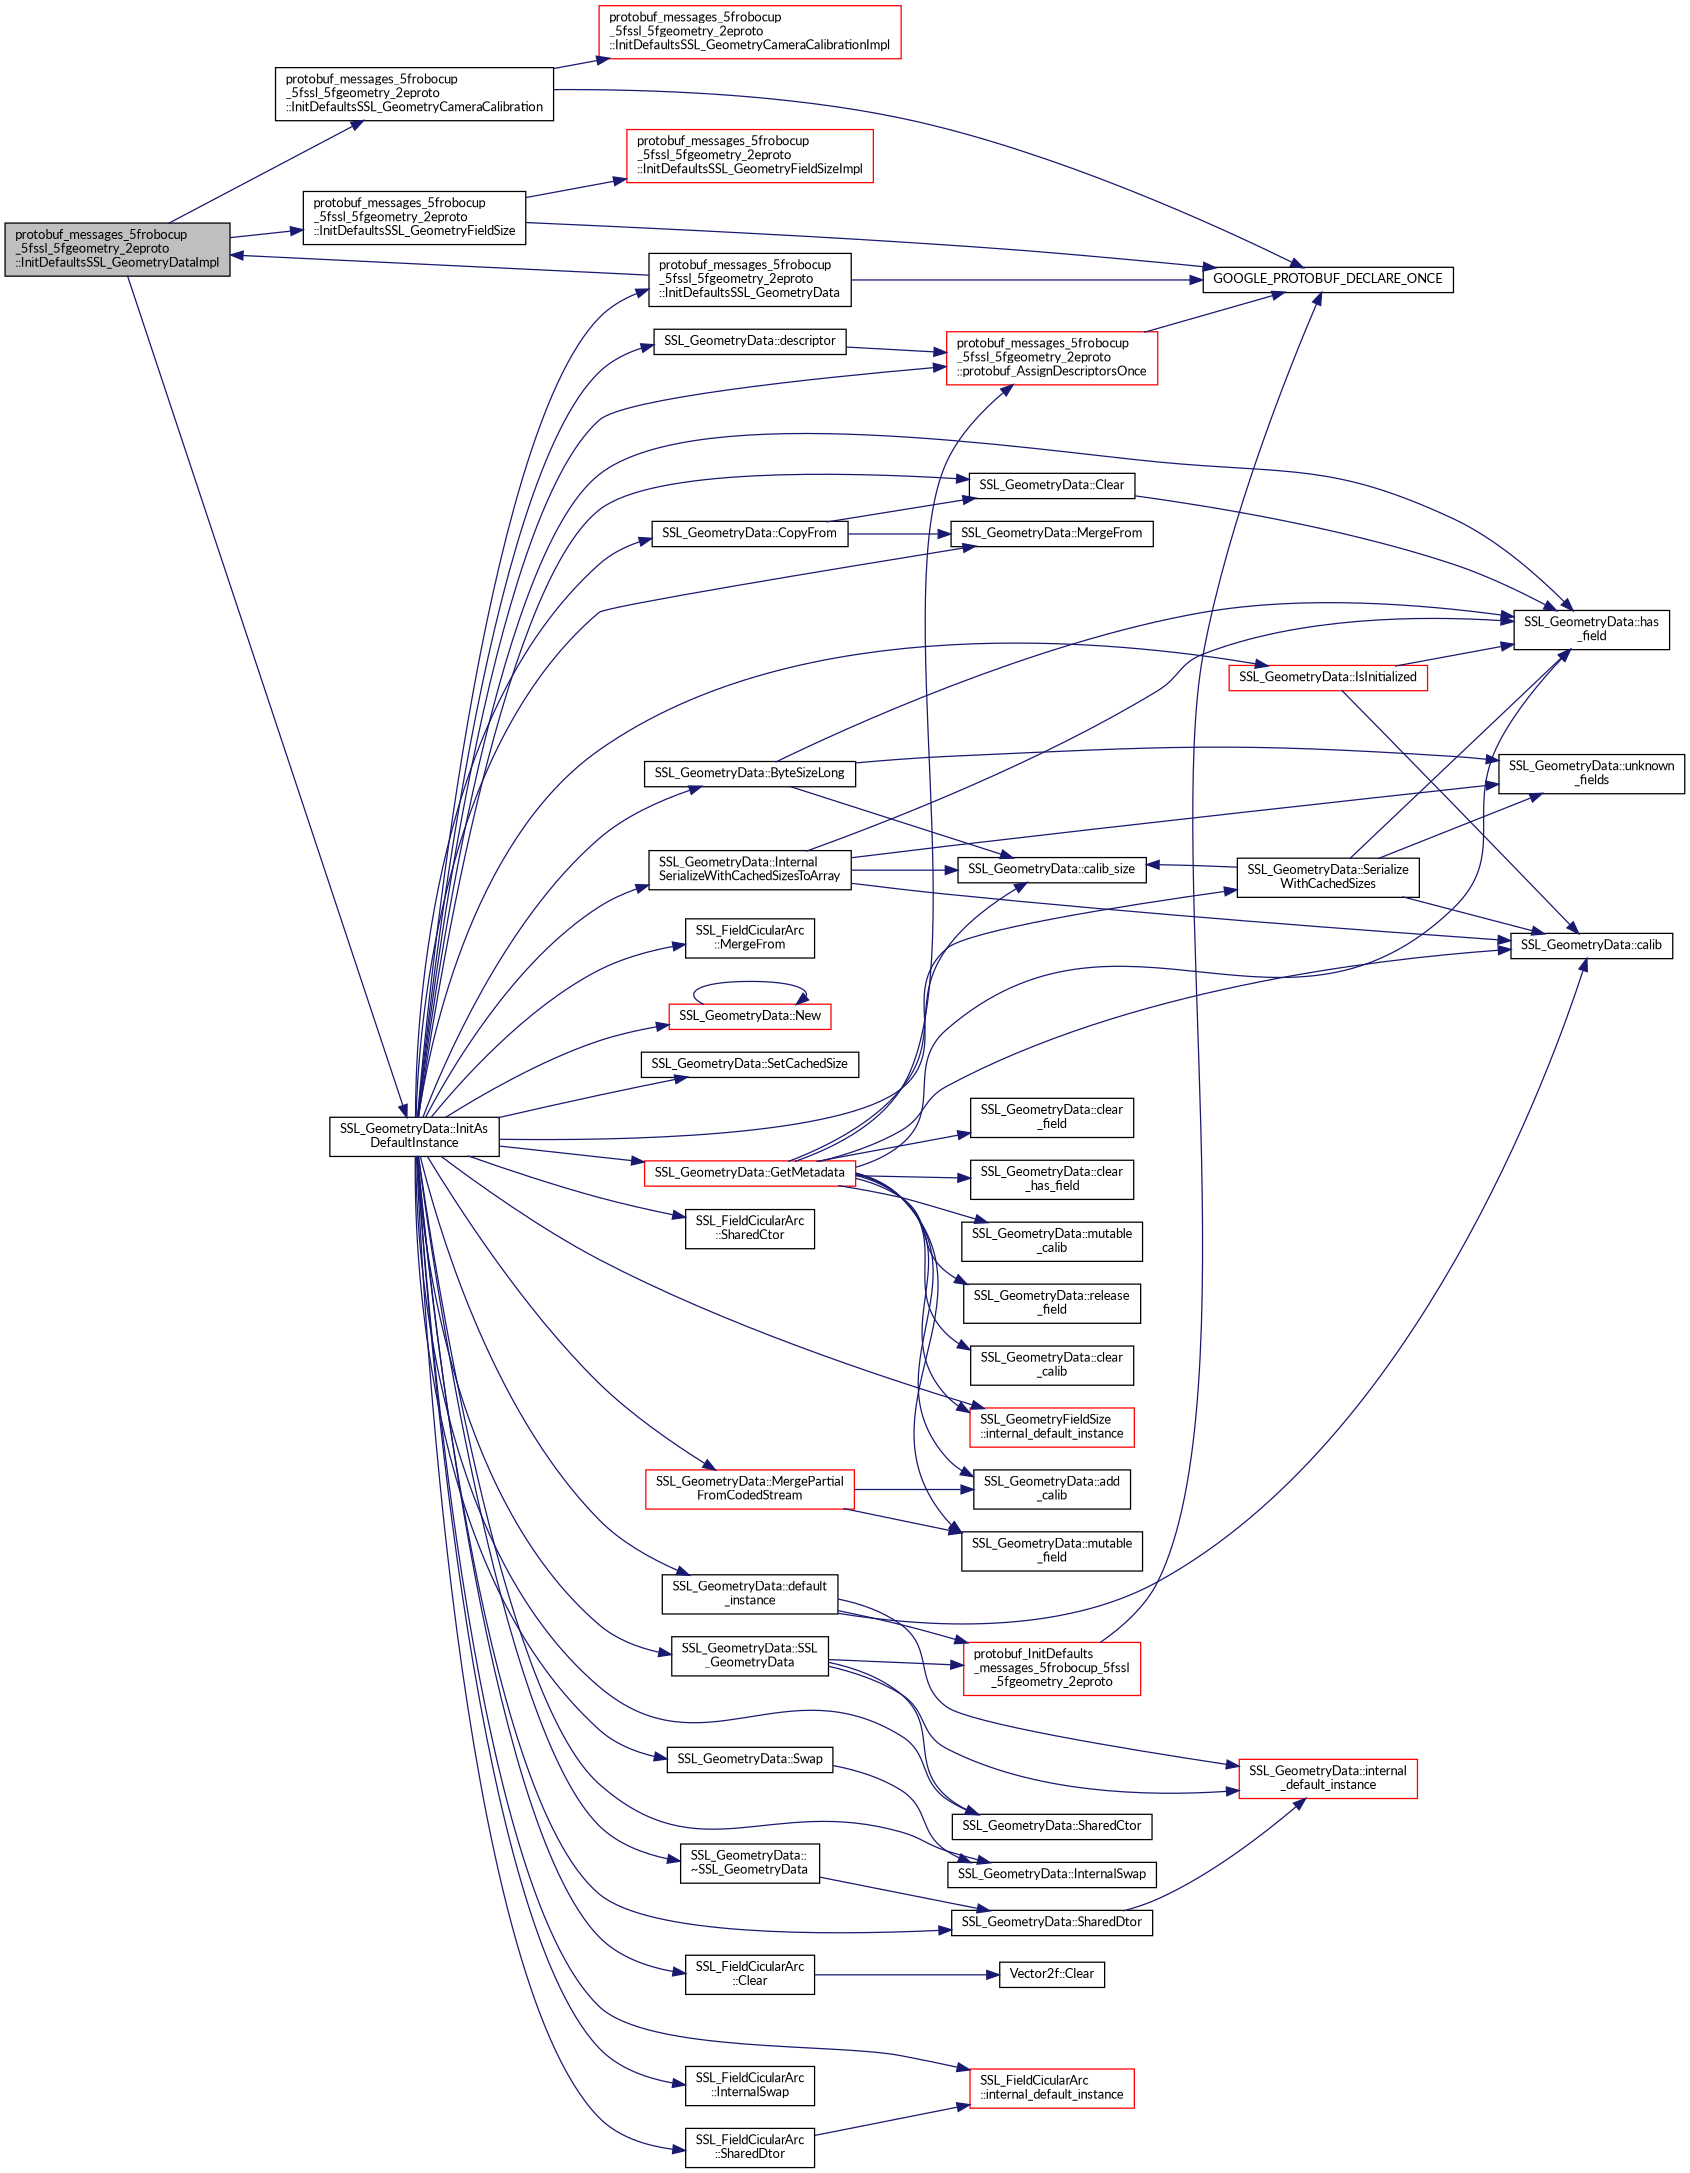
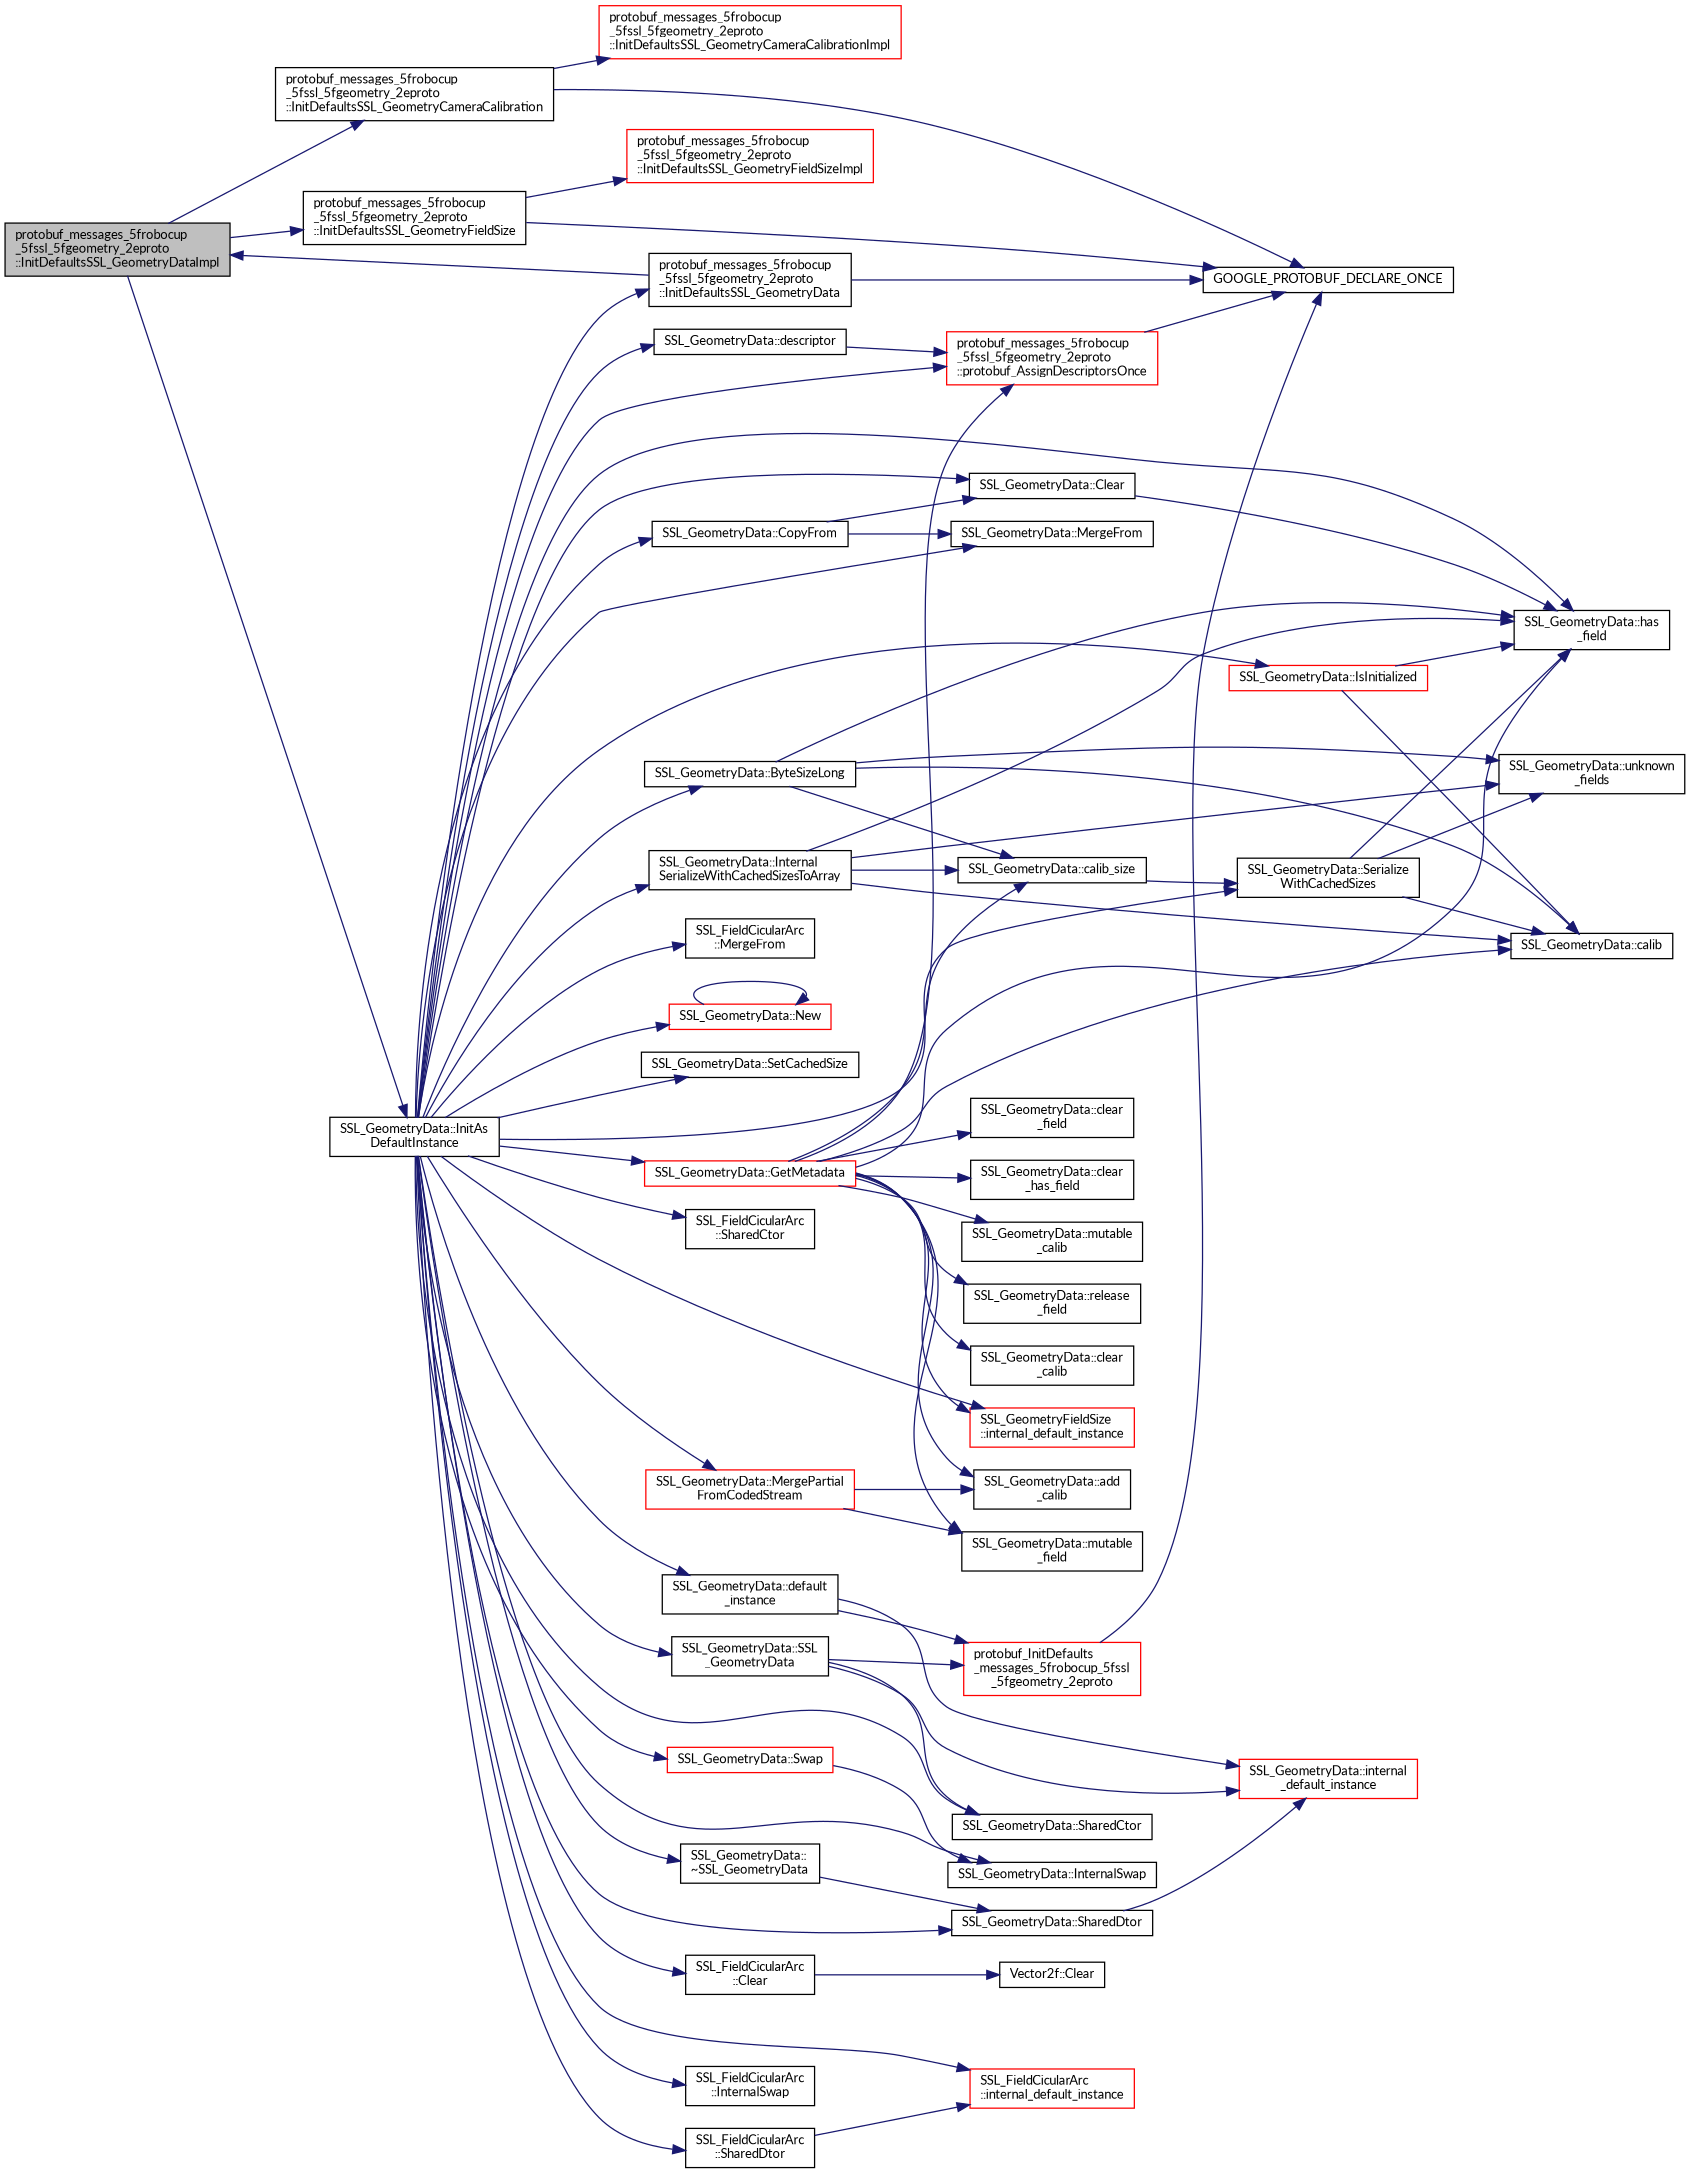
edge "SSL_GeometryData::Serialize WithCachedSizes" -> "SSL_GeometryData::calib_size": reversed
edge "SSL_GeometryData::default _instance" -> "SSL_GeometryData::calib": now "SSL_GeometryData::ByteSizeLong" -> "SSL_GeometryData::calib"
node "SSL_GeometryData::Swap": color black -> red
